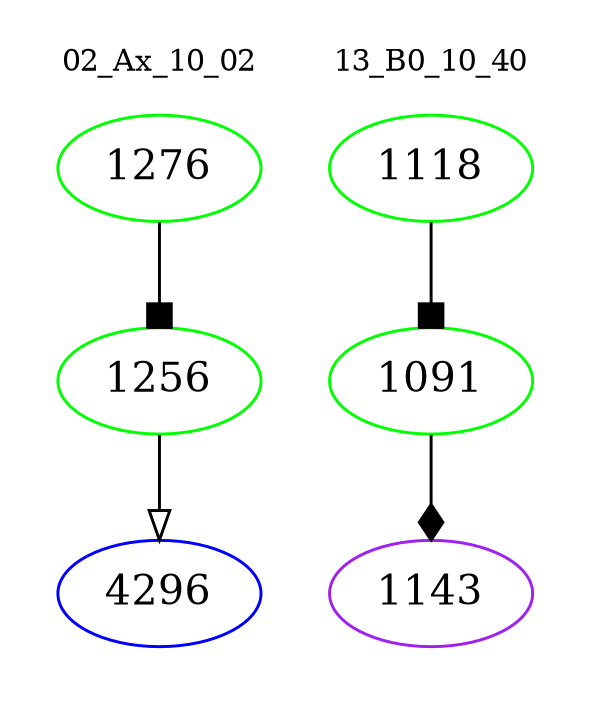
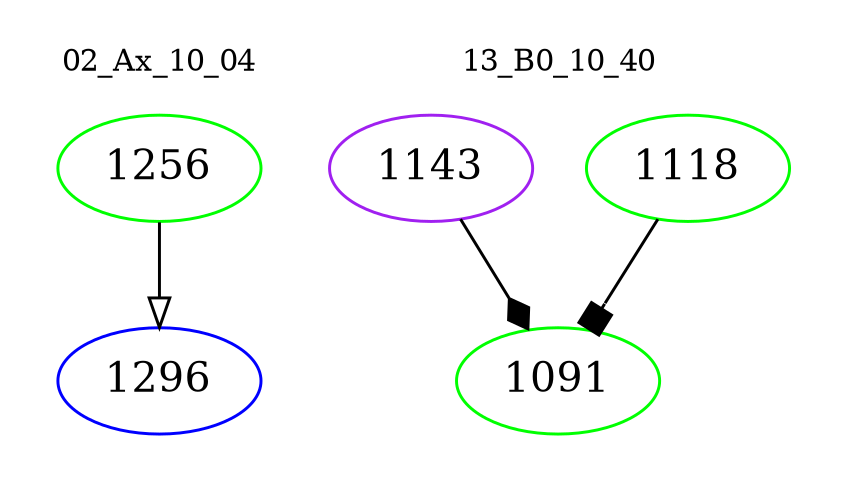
cluster "02_Ax_10_02": label "02_Ax_10_02" -> "02_Ax_10_04"
node "1276": removed
edge "1091" -> "1143": reversed
node "4296": label "4296" -> "1296"
